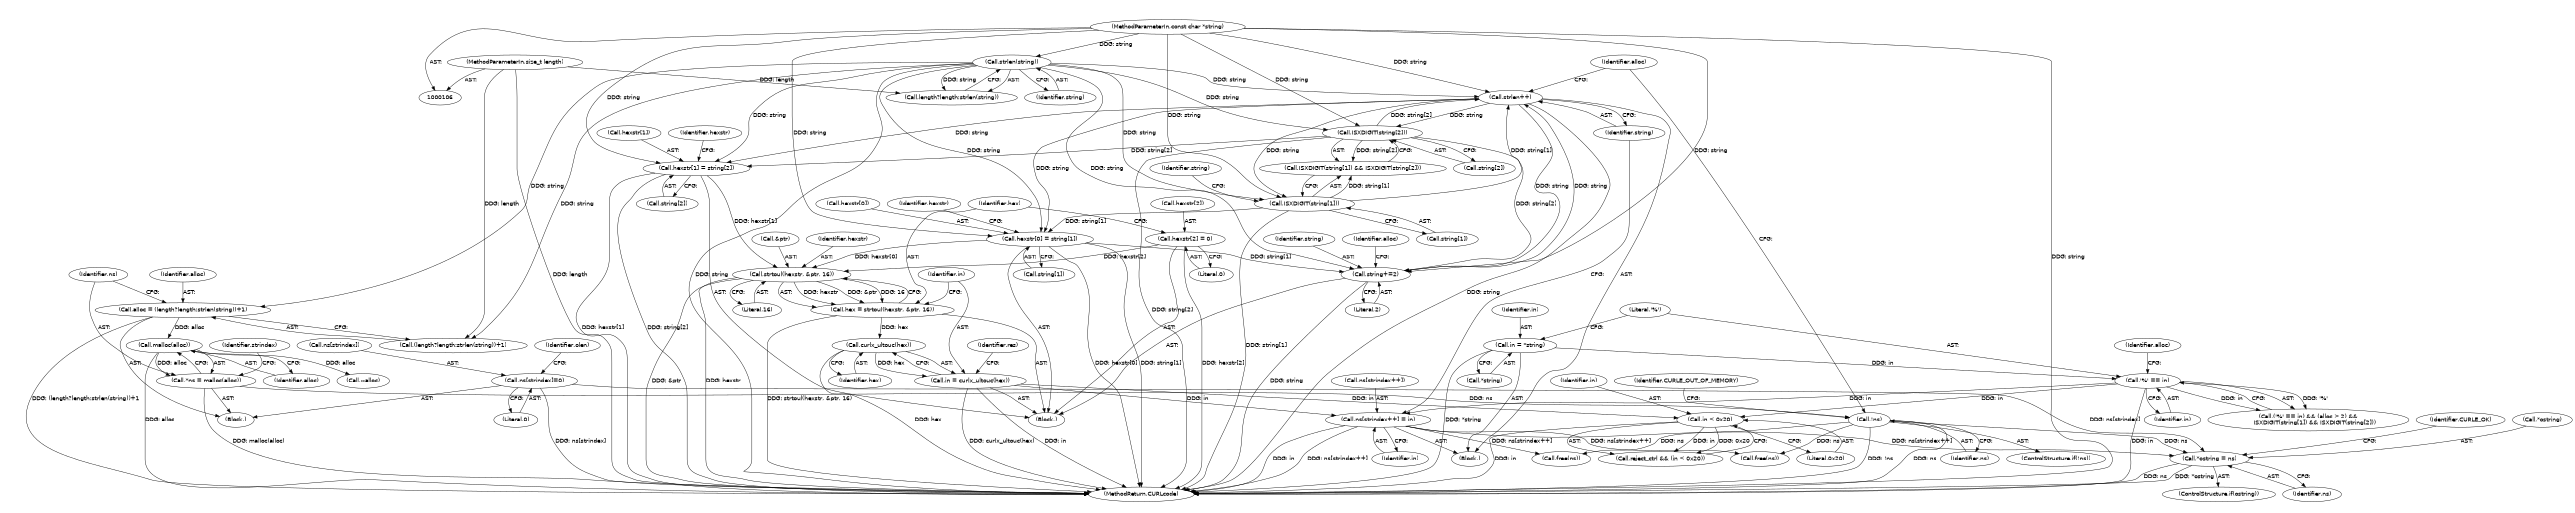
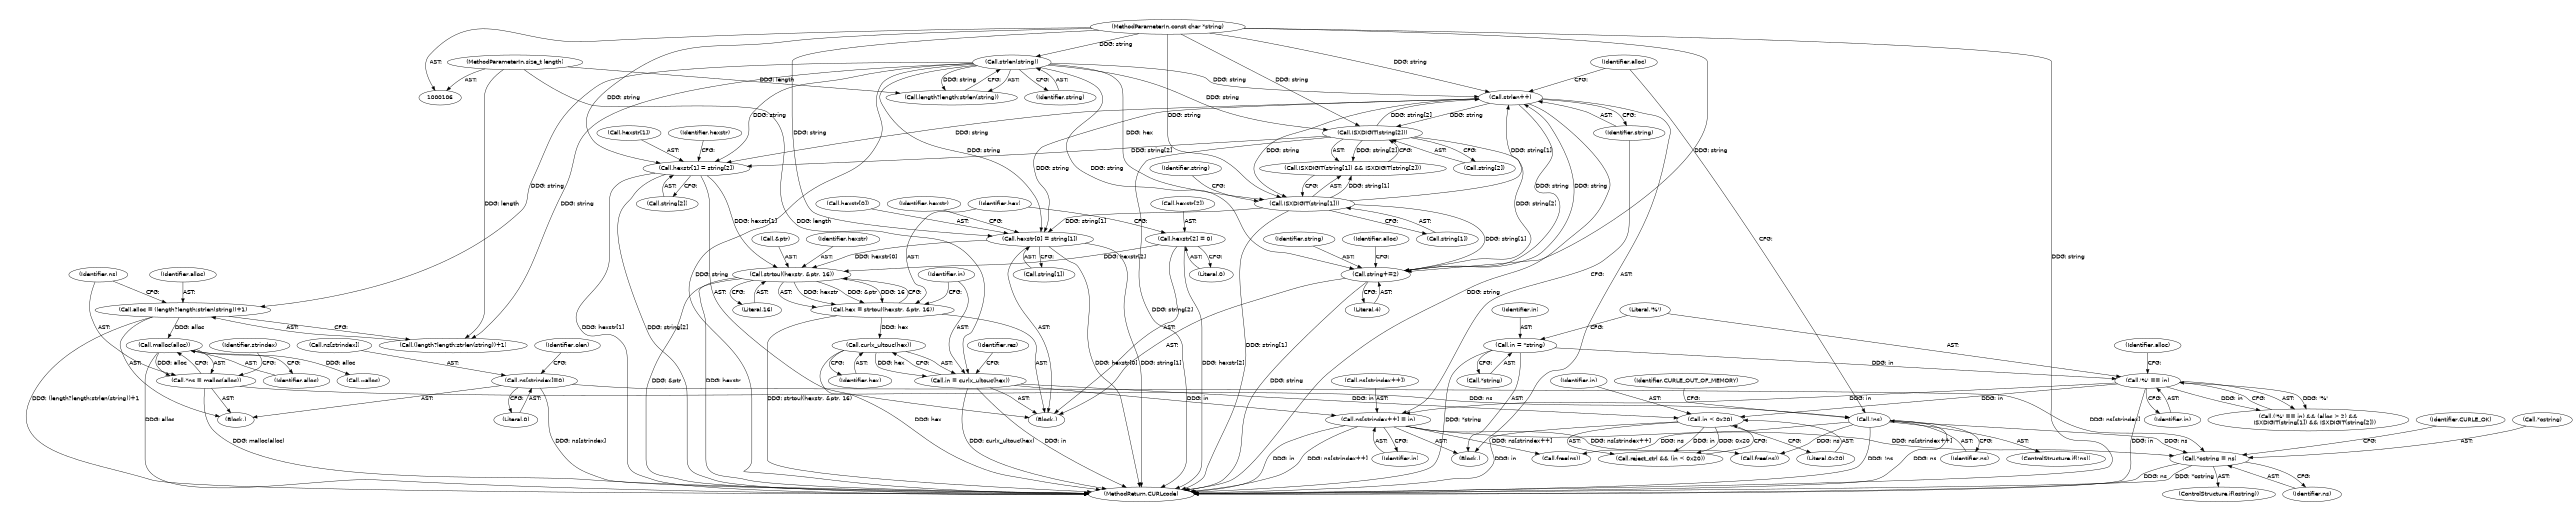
edge "(Call,strlen(string))" -> "(Call,ISXDIGIT(string[1]))": label "DDG: string" -> "DDG: hex"
edge "(Call,hexstr[0] = string[1])" -> "(Call,string+=2)": now "(Call,ISXDIGIT(string[1]))" -> "(Call,string+=2)"
node "(Literal,2)": label "(Literal,2)" -> "(Literal,4)"
edge "(MethodParameterIn,size_t length)" -> "(MethodReturn,CURLcode)": now "(MethodParameterIn,size_t length)" -> "(Call,in = curlx_ultouc(hex))"
